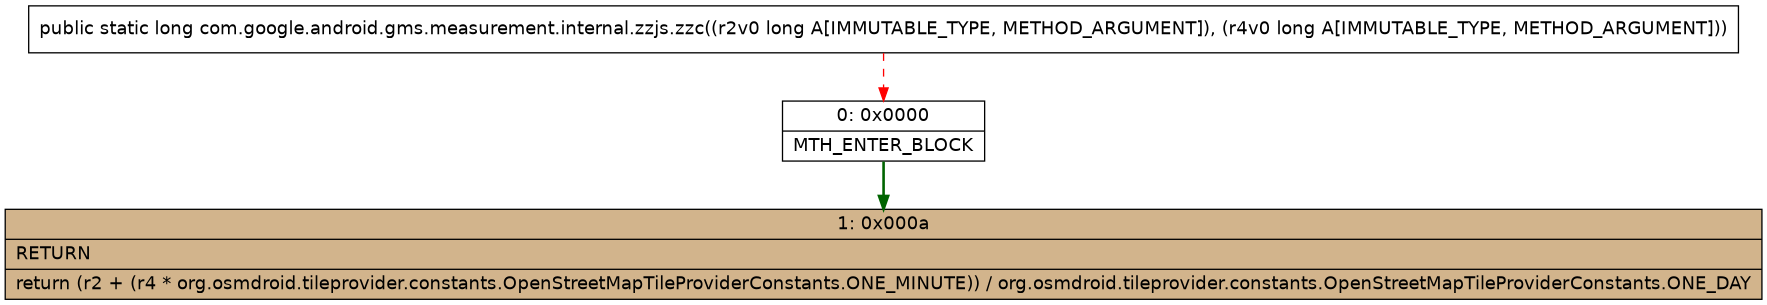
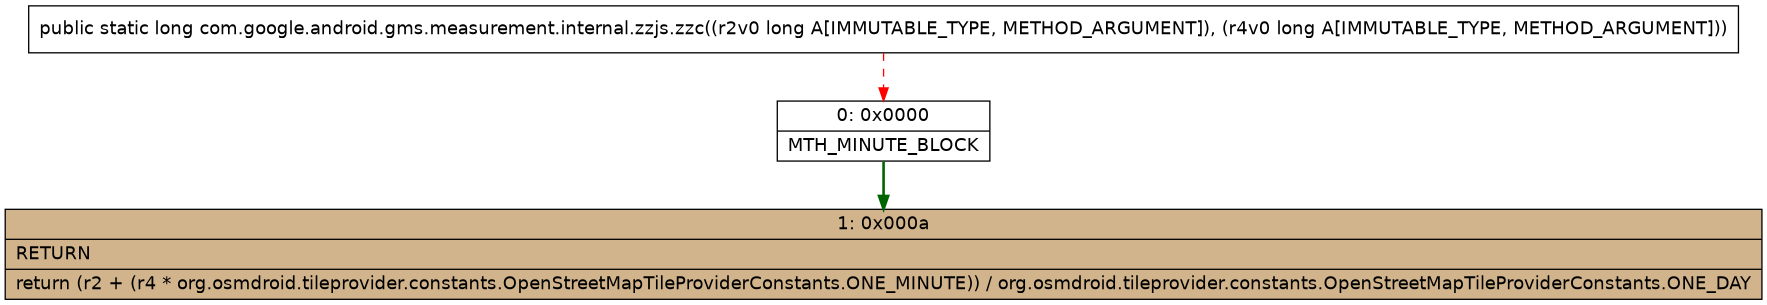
node "0: 0x0000": text "MTH_ENTER_BLOCK" -> "MTH_MINUTE_BLOCK"
